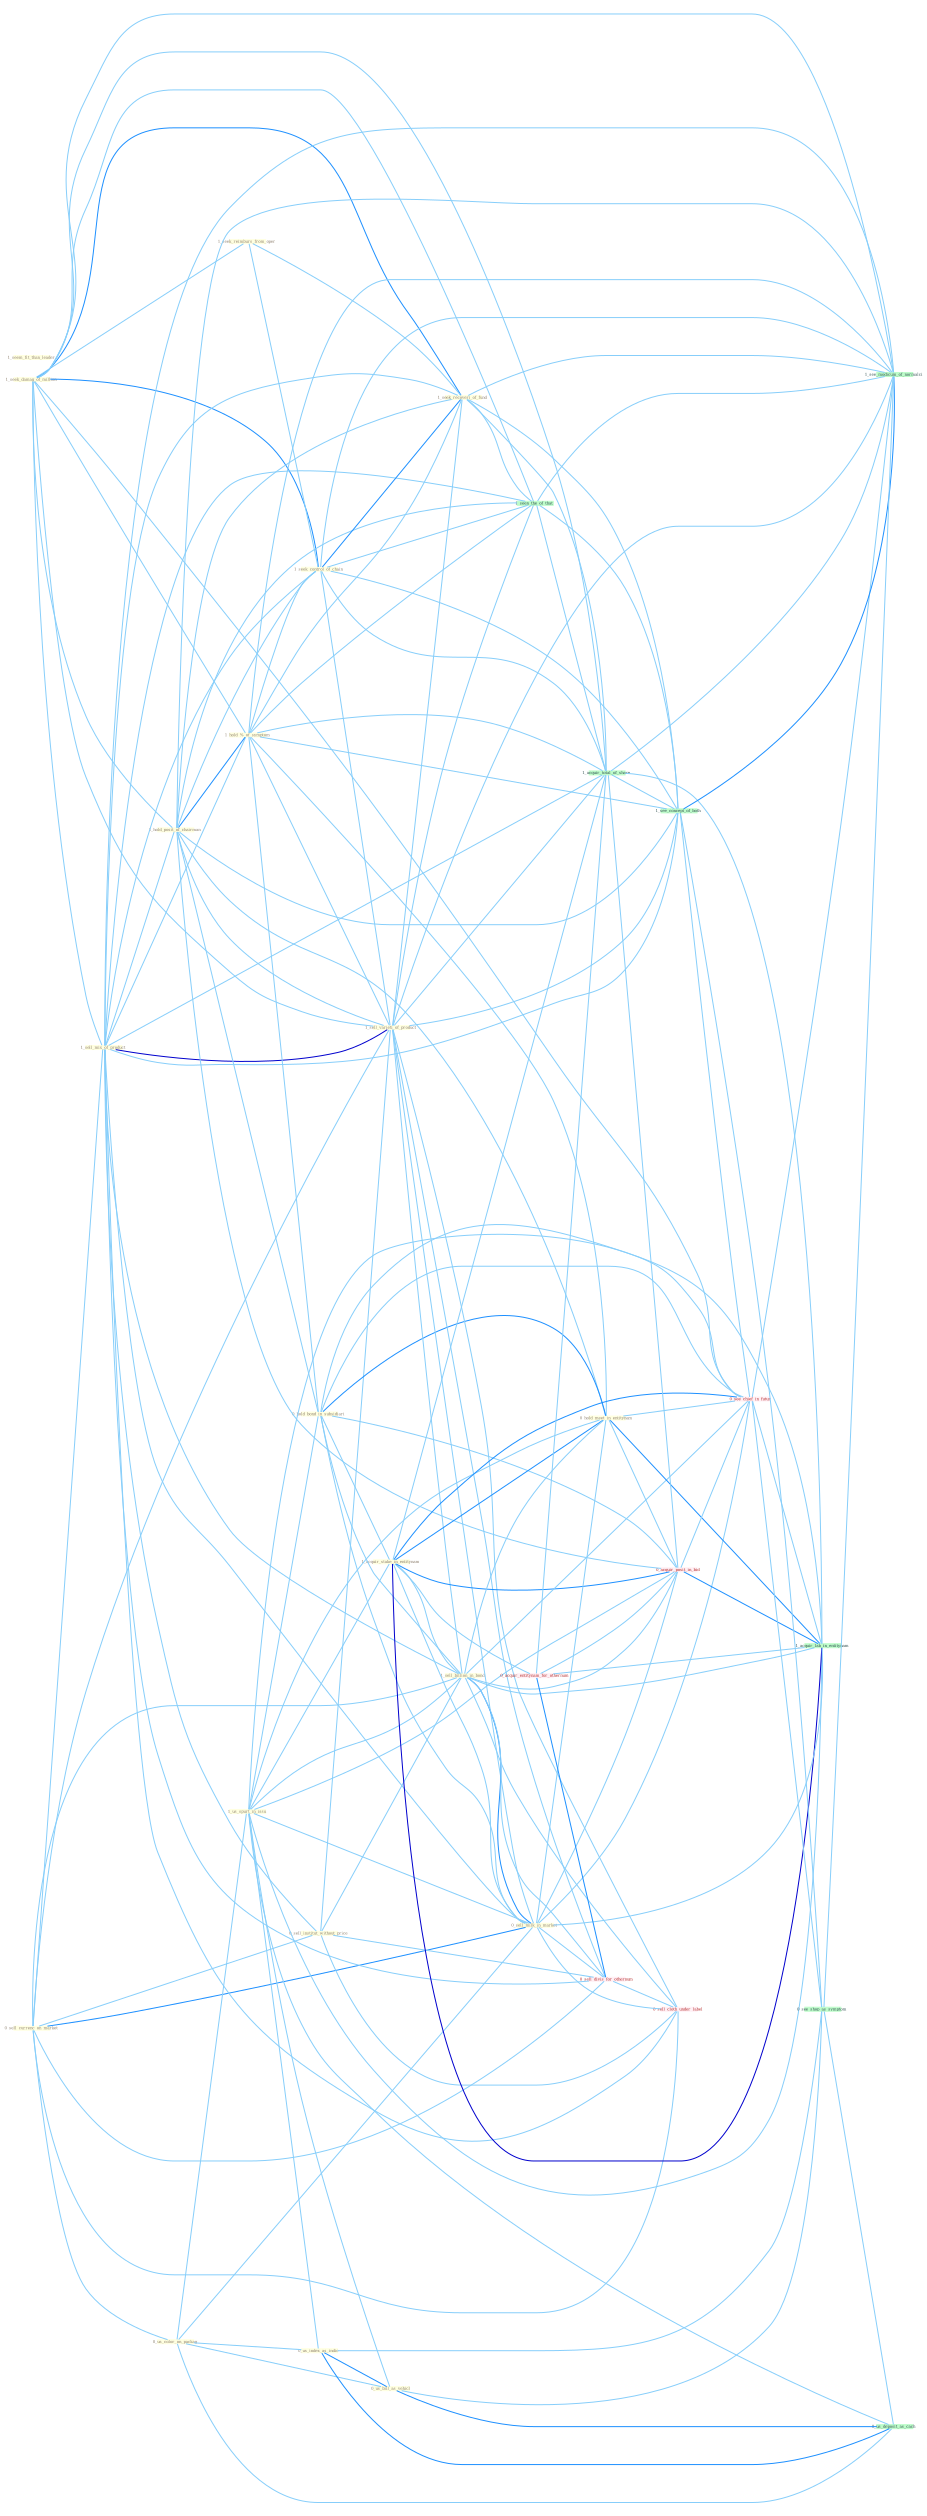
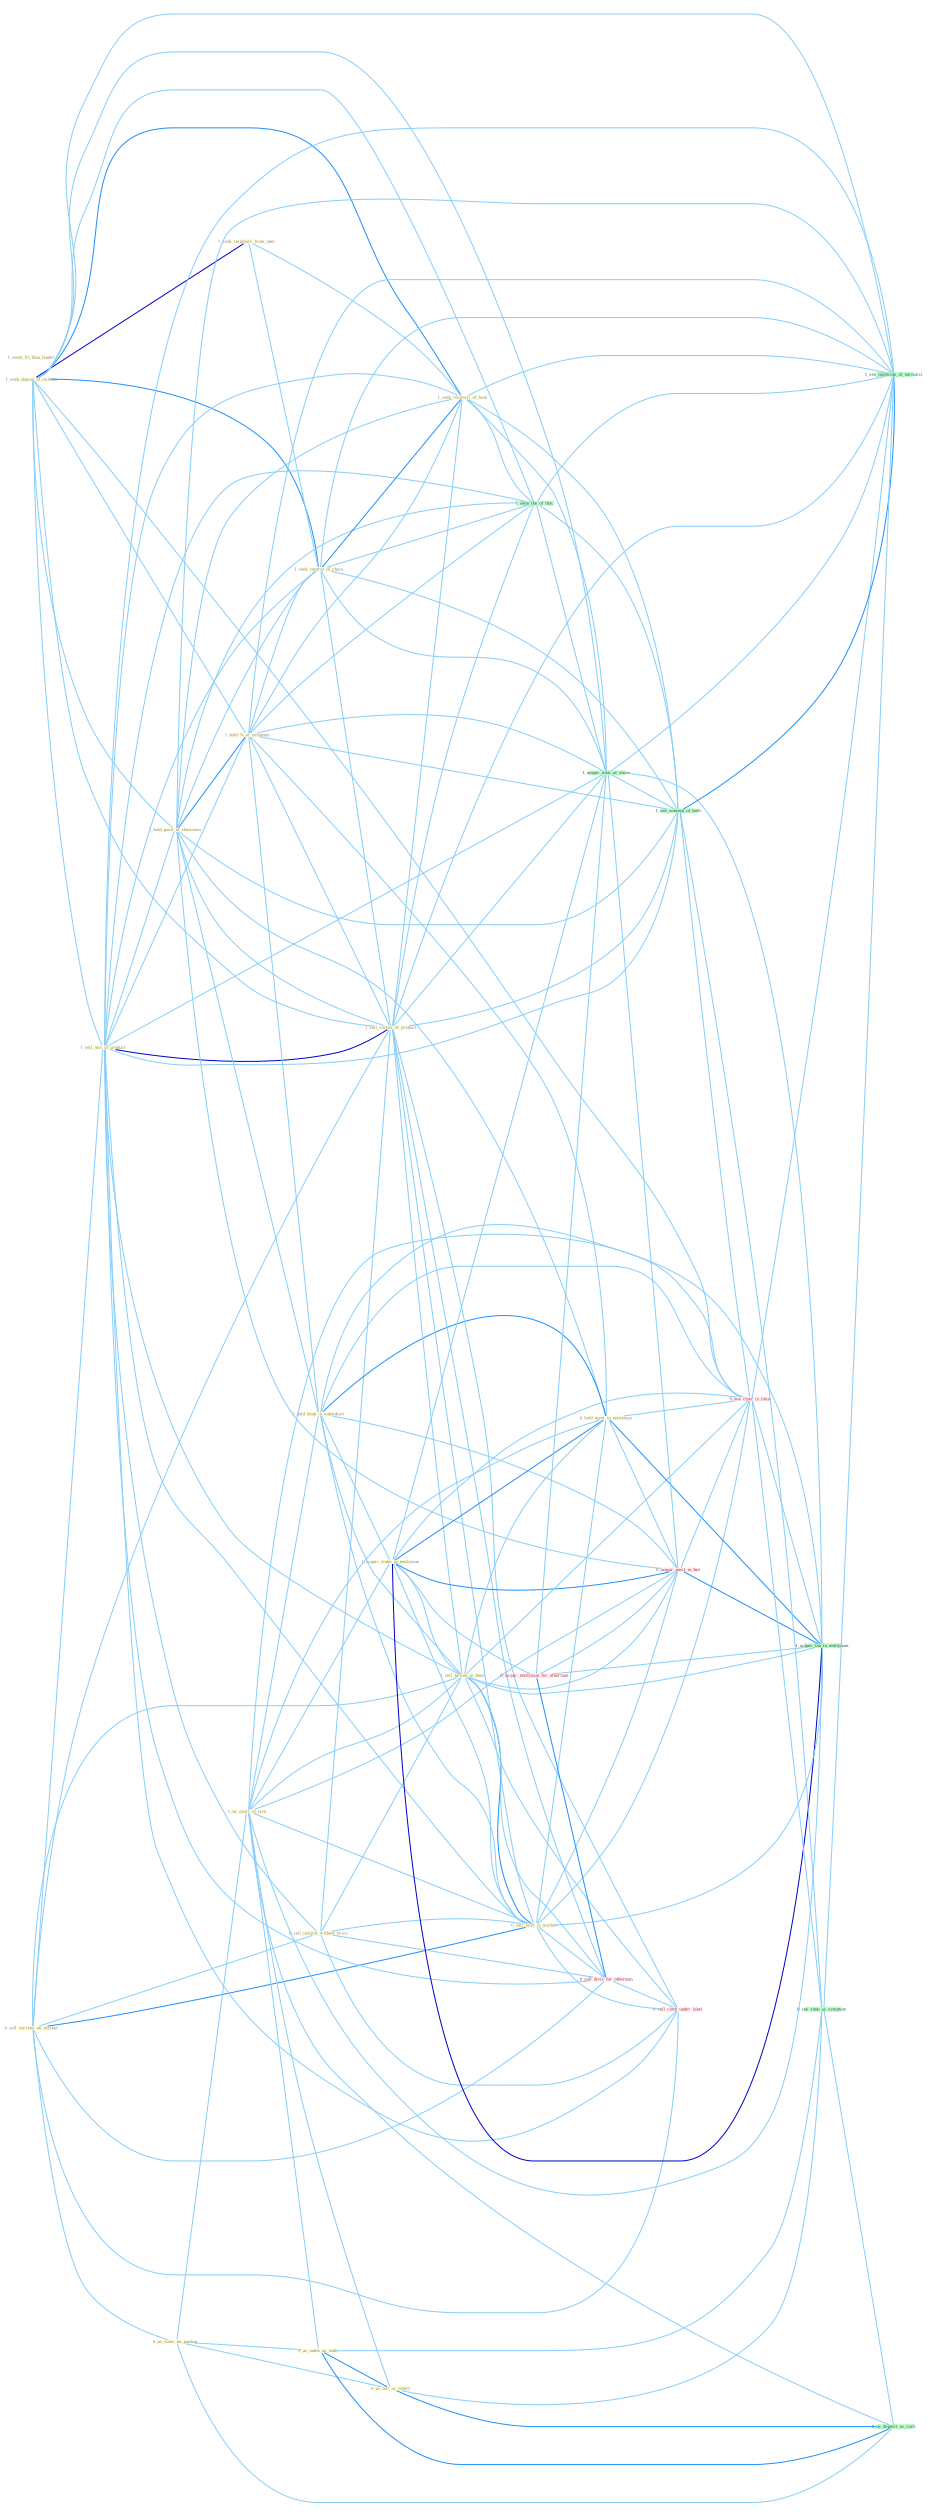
edge "1_seek_reimburs_from_oper" -- "1_seek_damag_of_million": color #87cefa -> #0000cd
edge "0_see_chief_in_futur" -- "1_acquir_stake_in_entitynam": color #1e90ff -> #87cefa
edge "0_sell_milk_in_market" -- "0_us_color_on_packag": now "0_sell_milk_in_market" -- "0_sell_institut_without_price"
